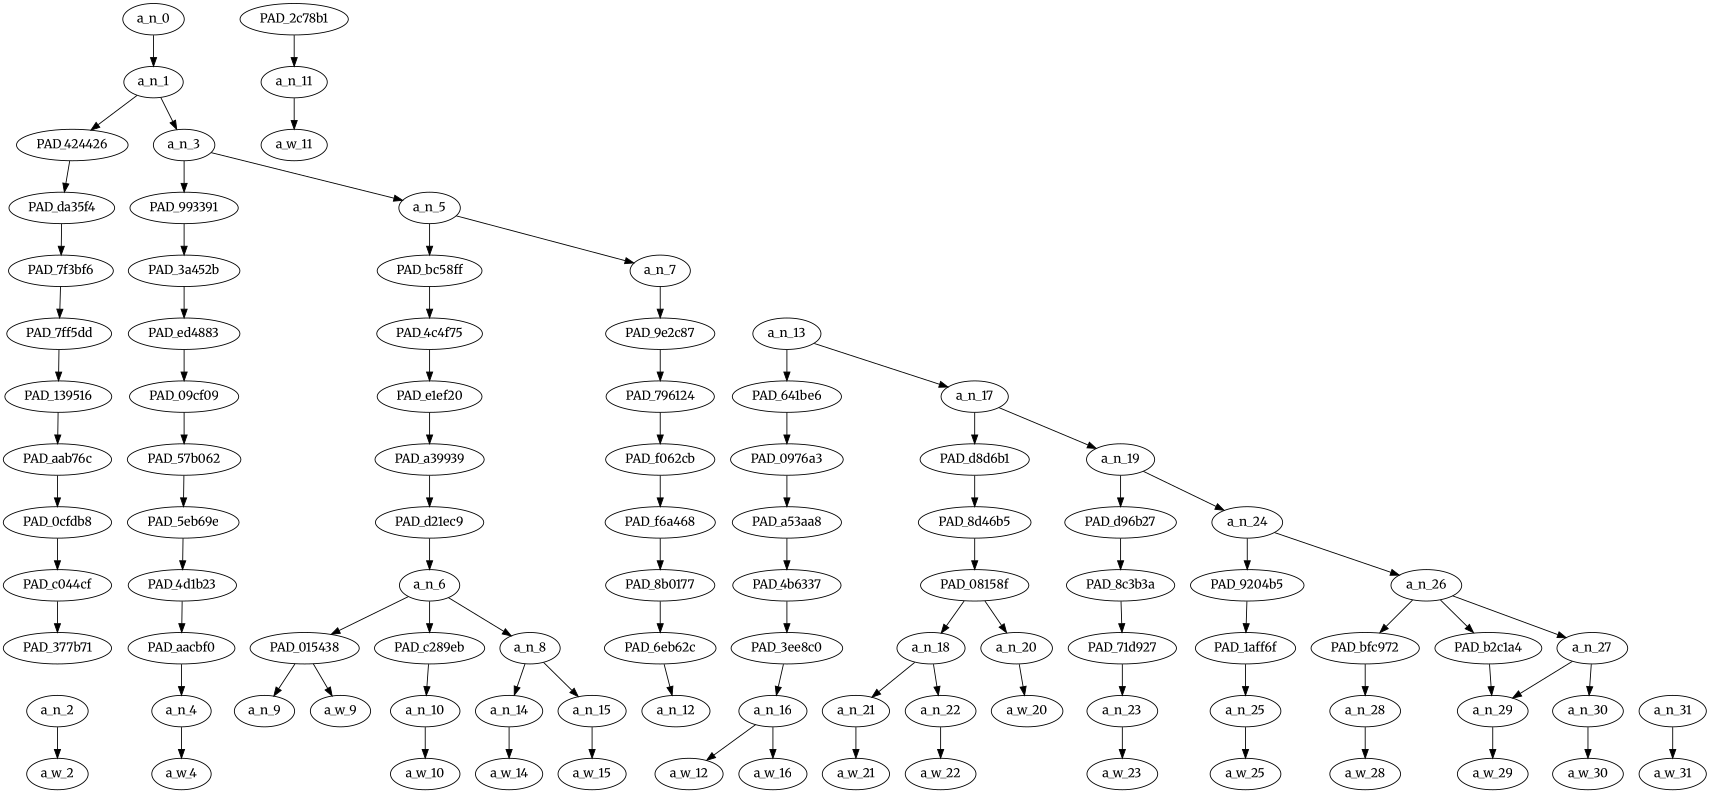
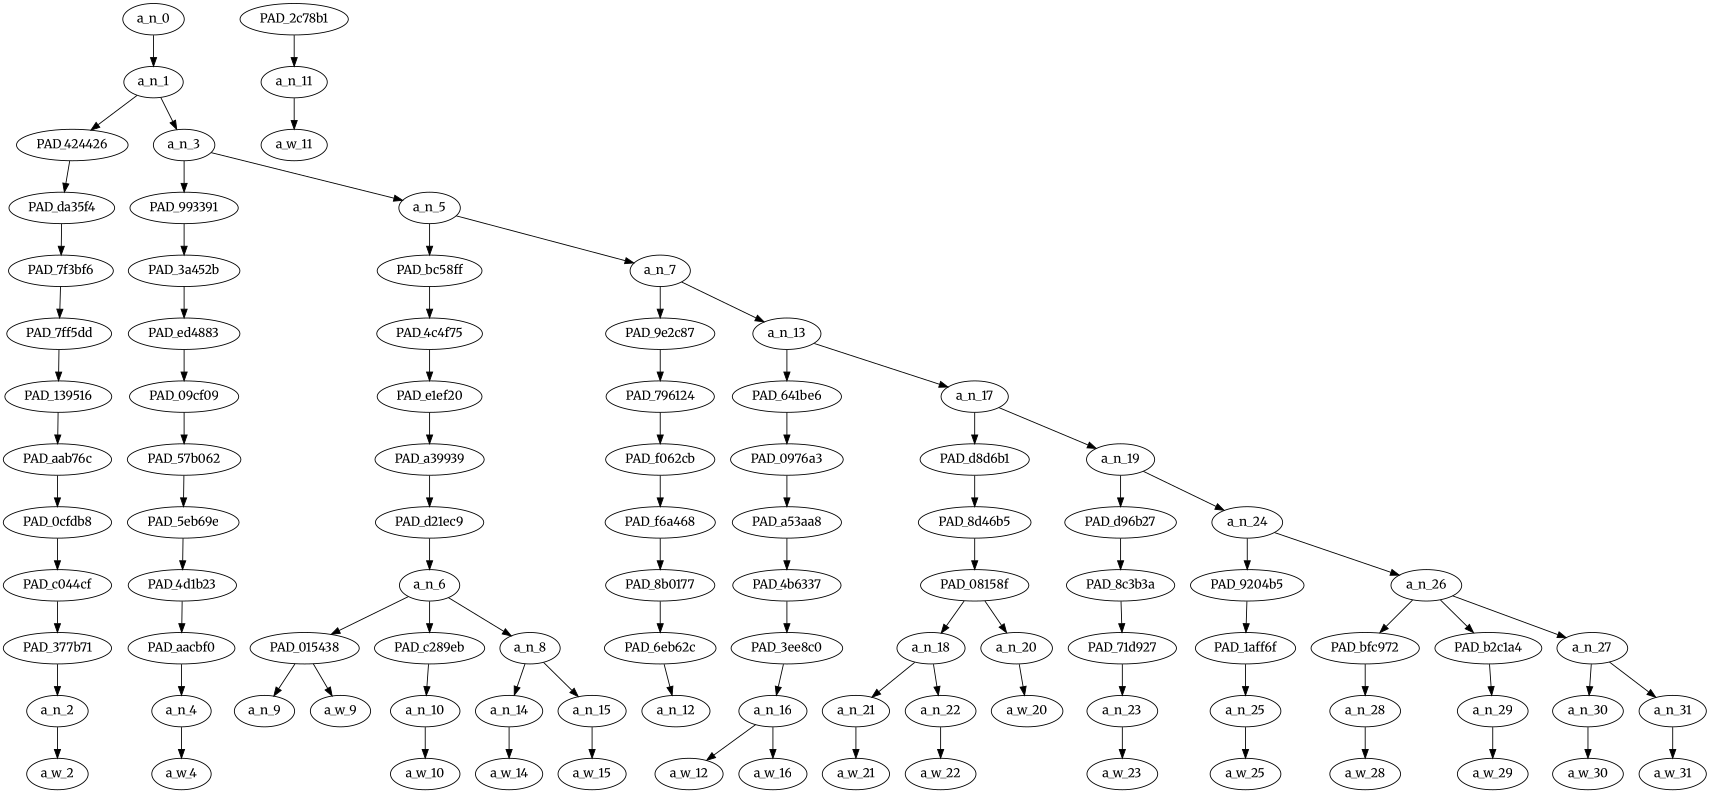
edge "a_n_7" -> "a_n_13": added
edge "PAD_377b71" -> "a_n_2": added
edge "a_n_27" -> "a_n_29": now "a_n_27" -> "a_n_31"
